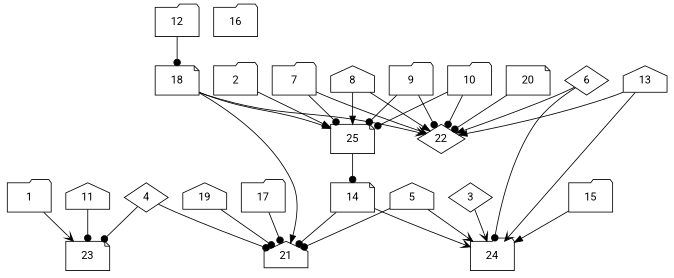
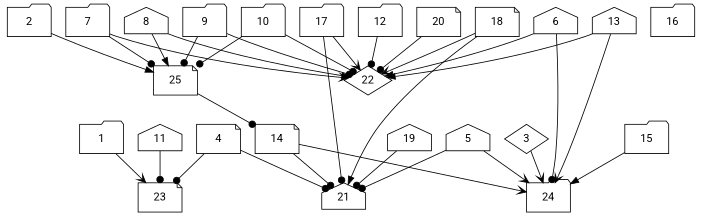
edge "12" -> "18": now "12" -> "22"
edge "17" -> "22": added
node "6": shape diamond -> house
edge "18" -> "25": removed
node "4": shape diamond -> note
